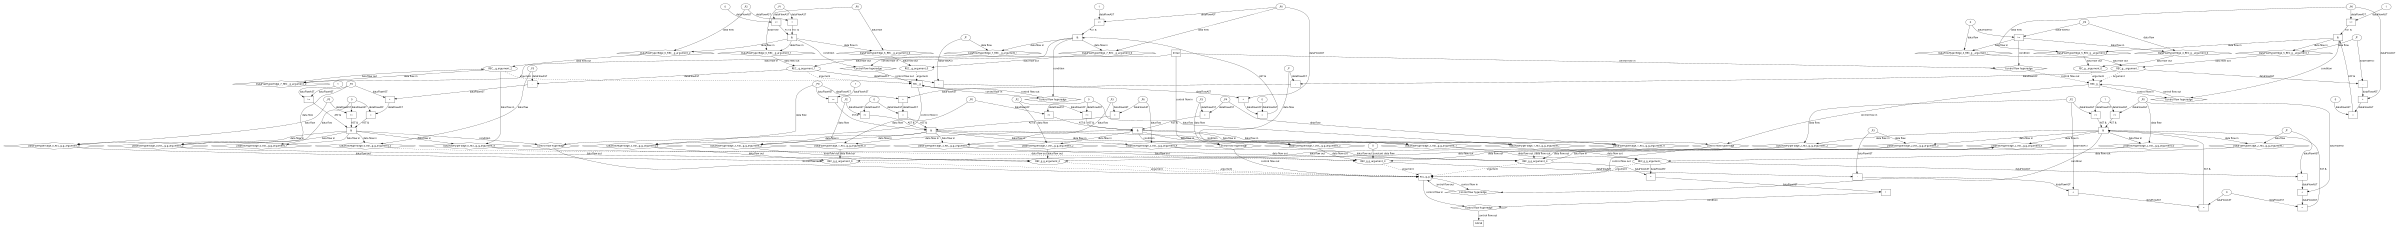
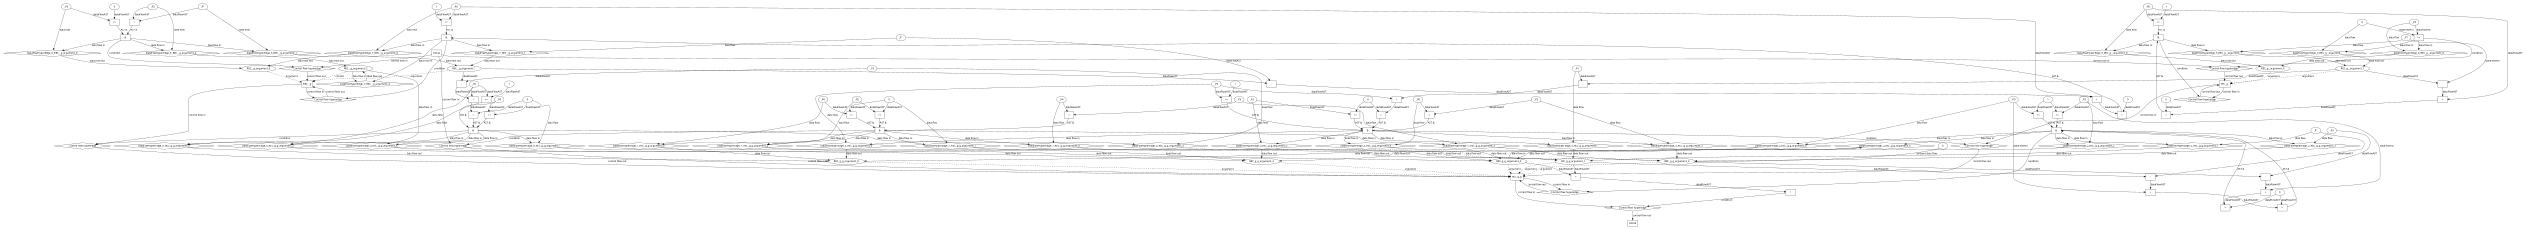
edge "REC__g_argument_2" -> "REC__g": label "argument" -> "control"
edge "DataFowHyperEdge_0_REC_g_g_argument_1" -> "REC_g_g_argument_1": added, label "data flow out"
